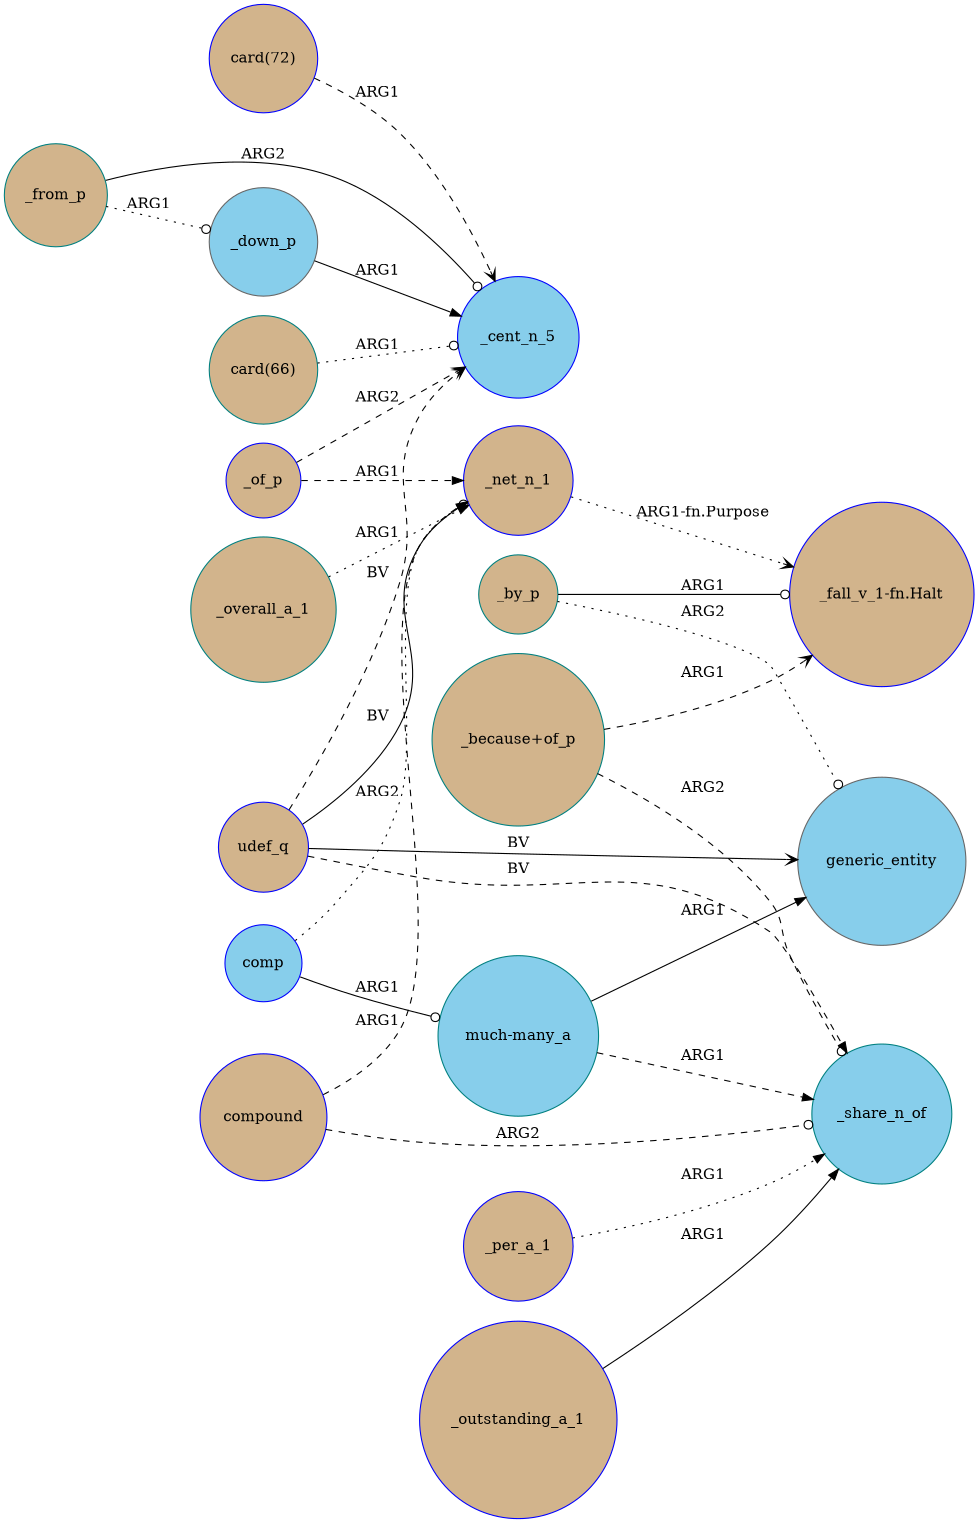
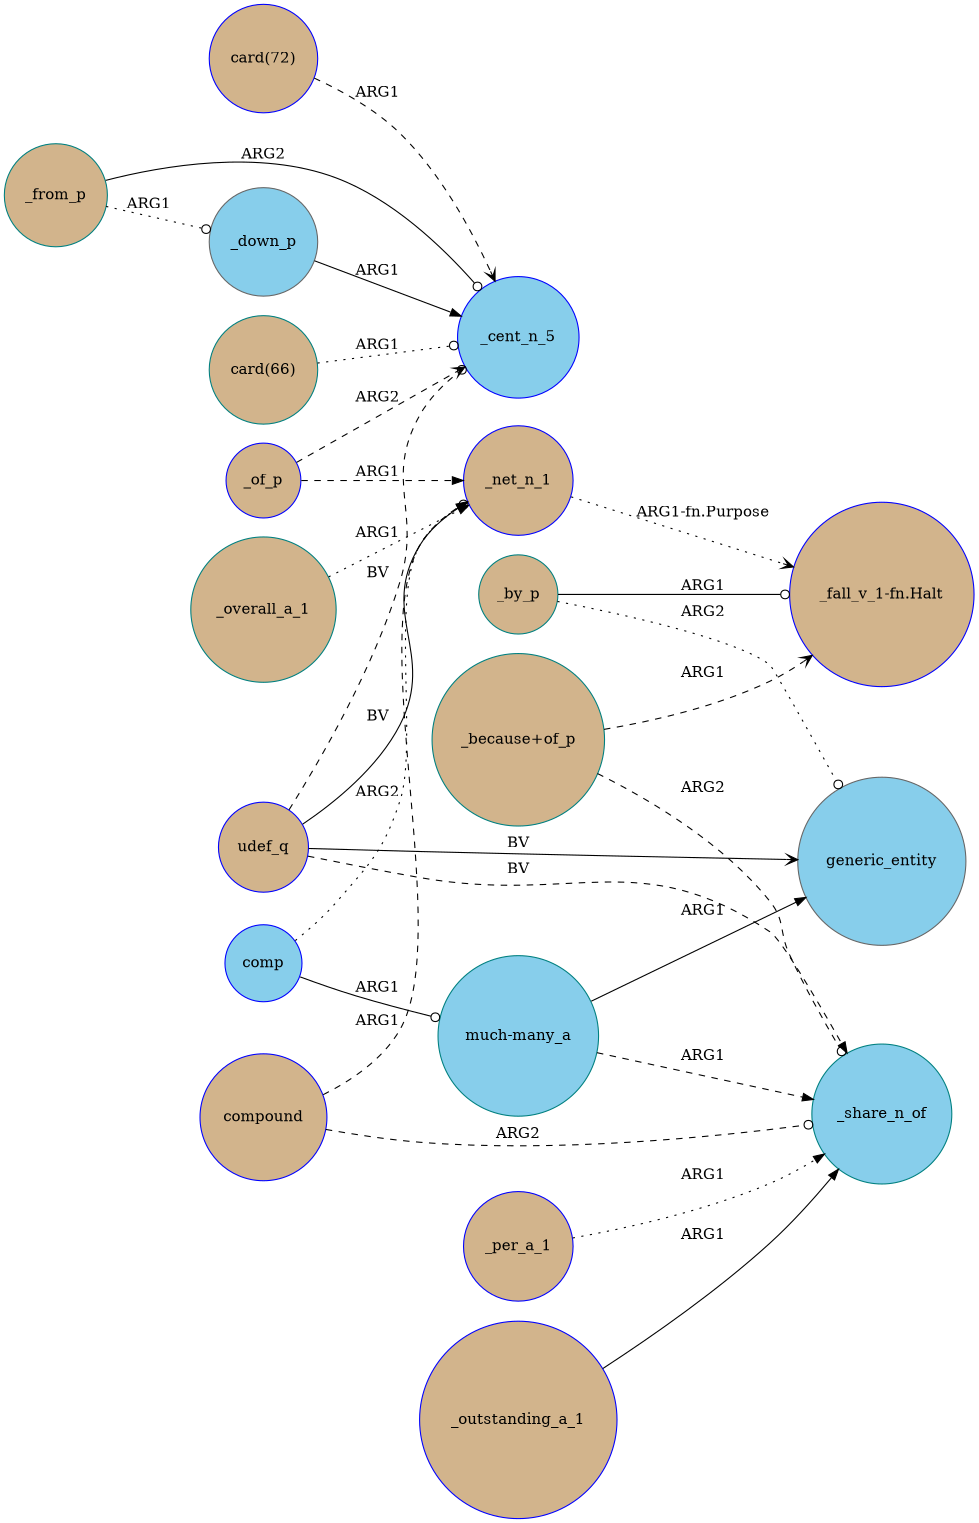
edge "udef_q" -> "_cent_n_5": arrowhead vee -> odot
